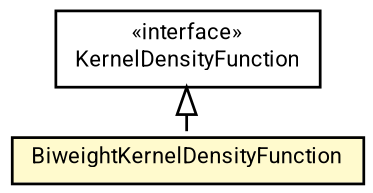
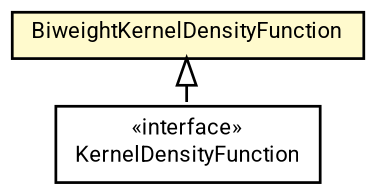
edge "BiweightKernelDensityFunction" -> "KernelDensityFunction": reversed
